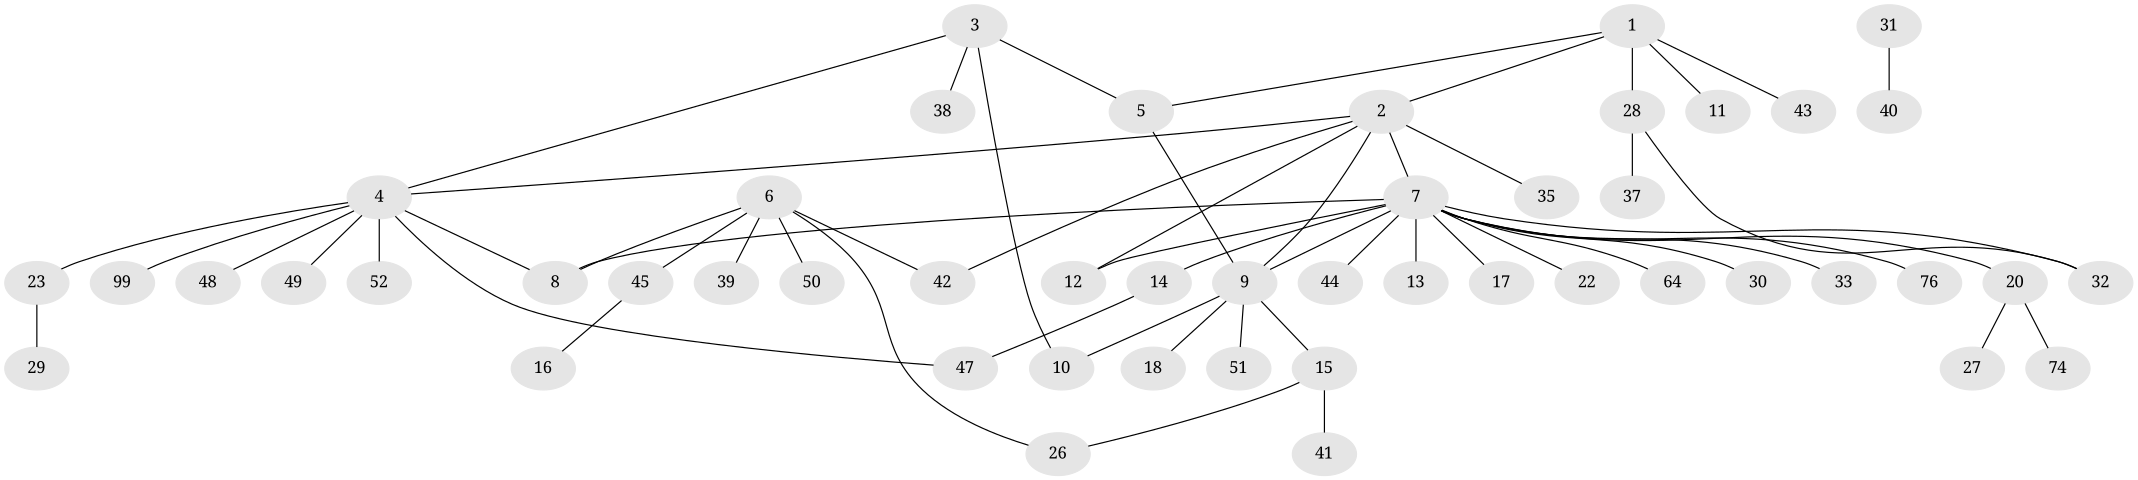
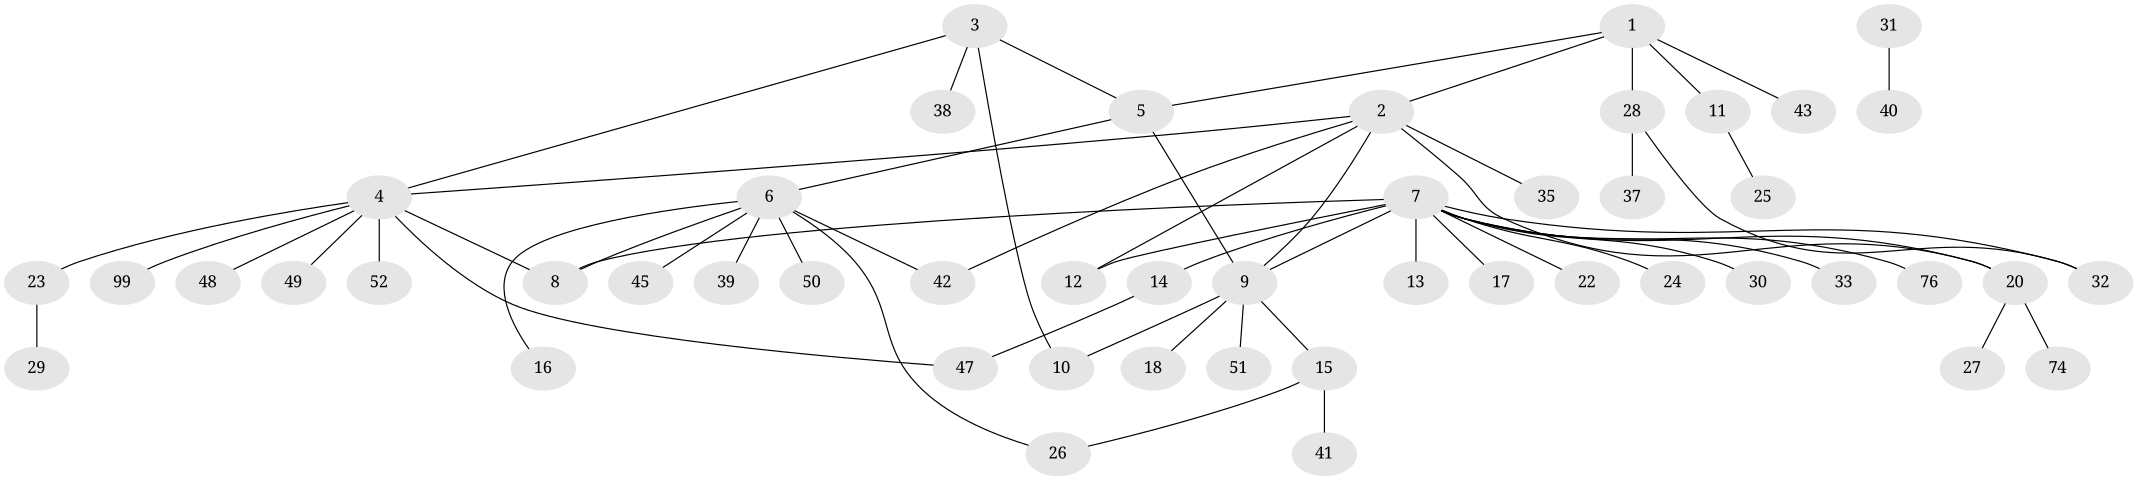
edge "2" -- "7": now "2" -- "20"
edge "5" -- "6": added
node "25": added
node "44": removed
node "64": label "64" -> "24"
edge "45" -- "16": now "6" -- "16"
